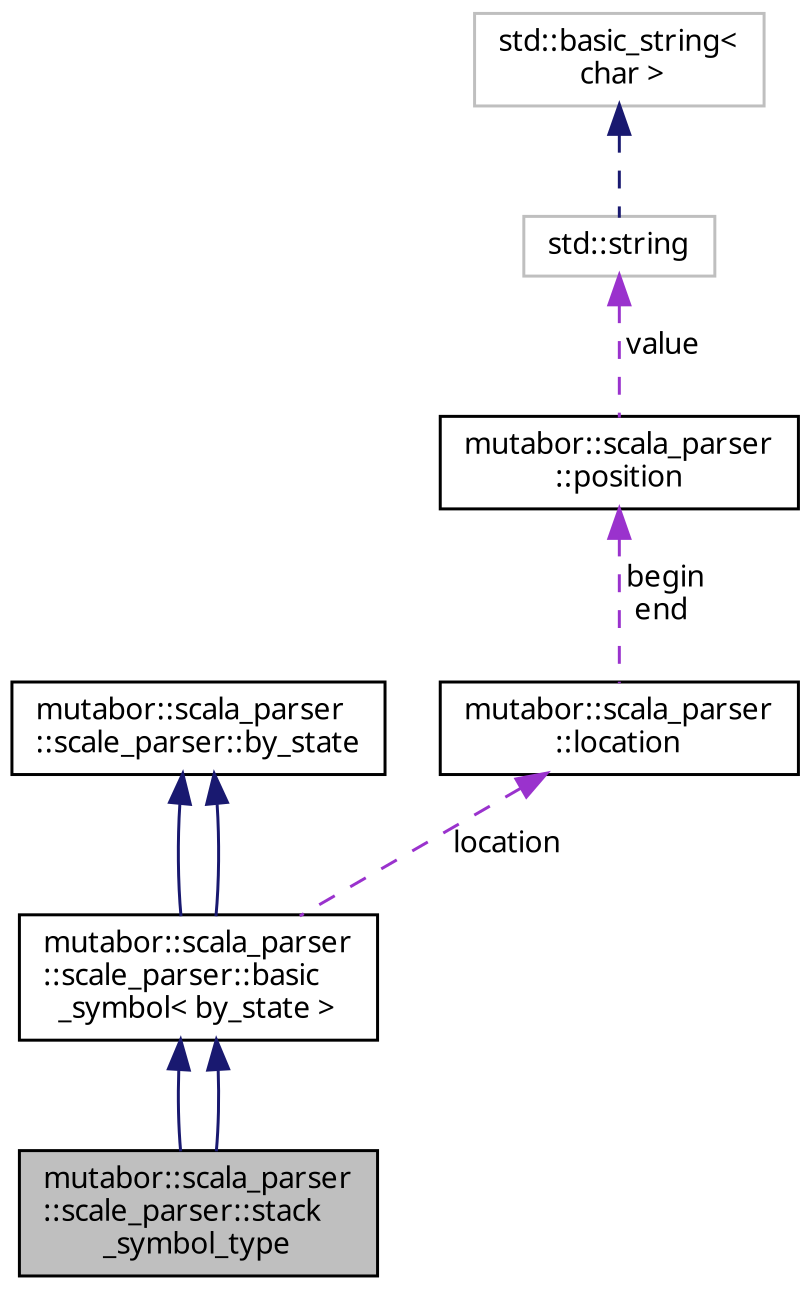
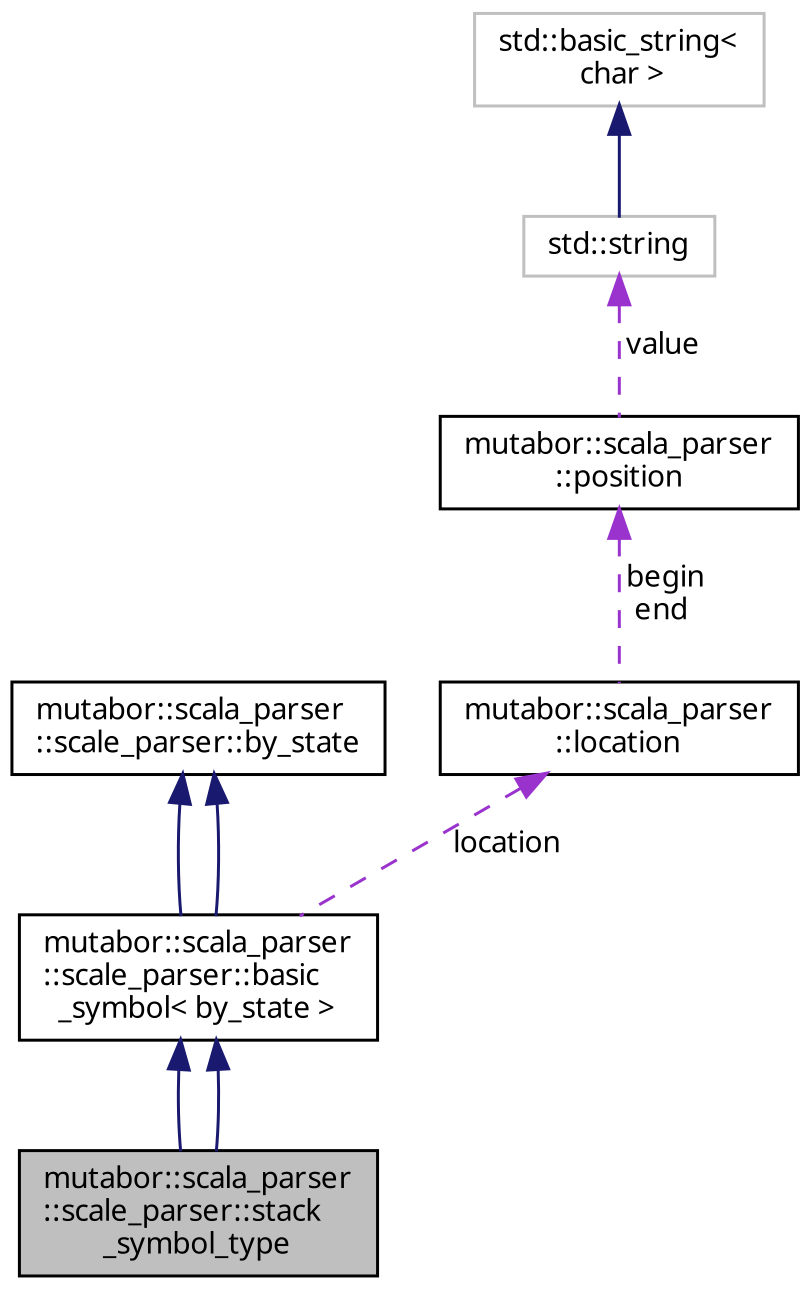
edge "std::string" -> "std::basic_string< char >": style dashed -> solid
